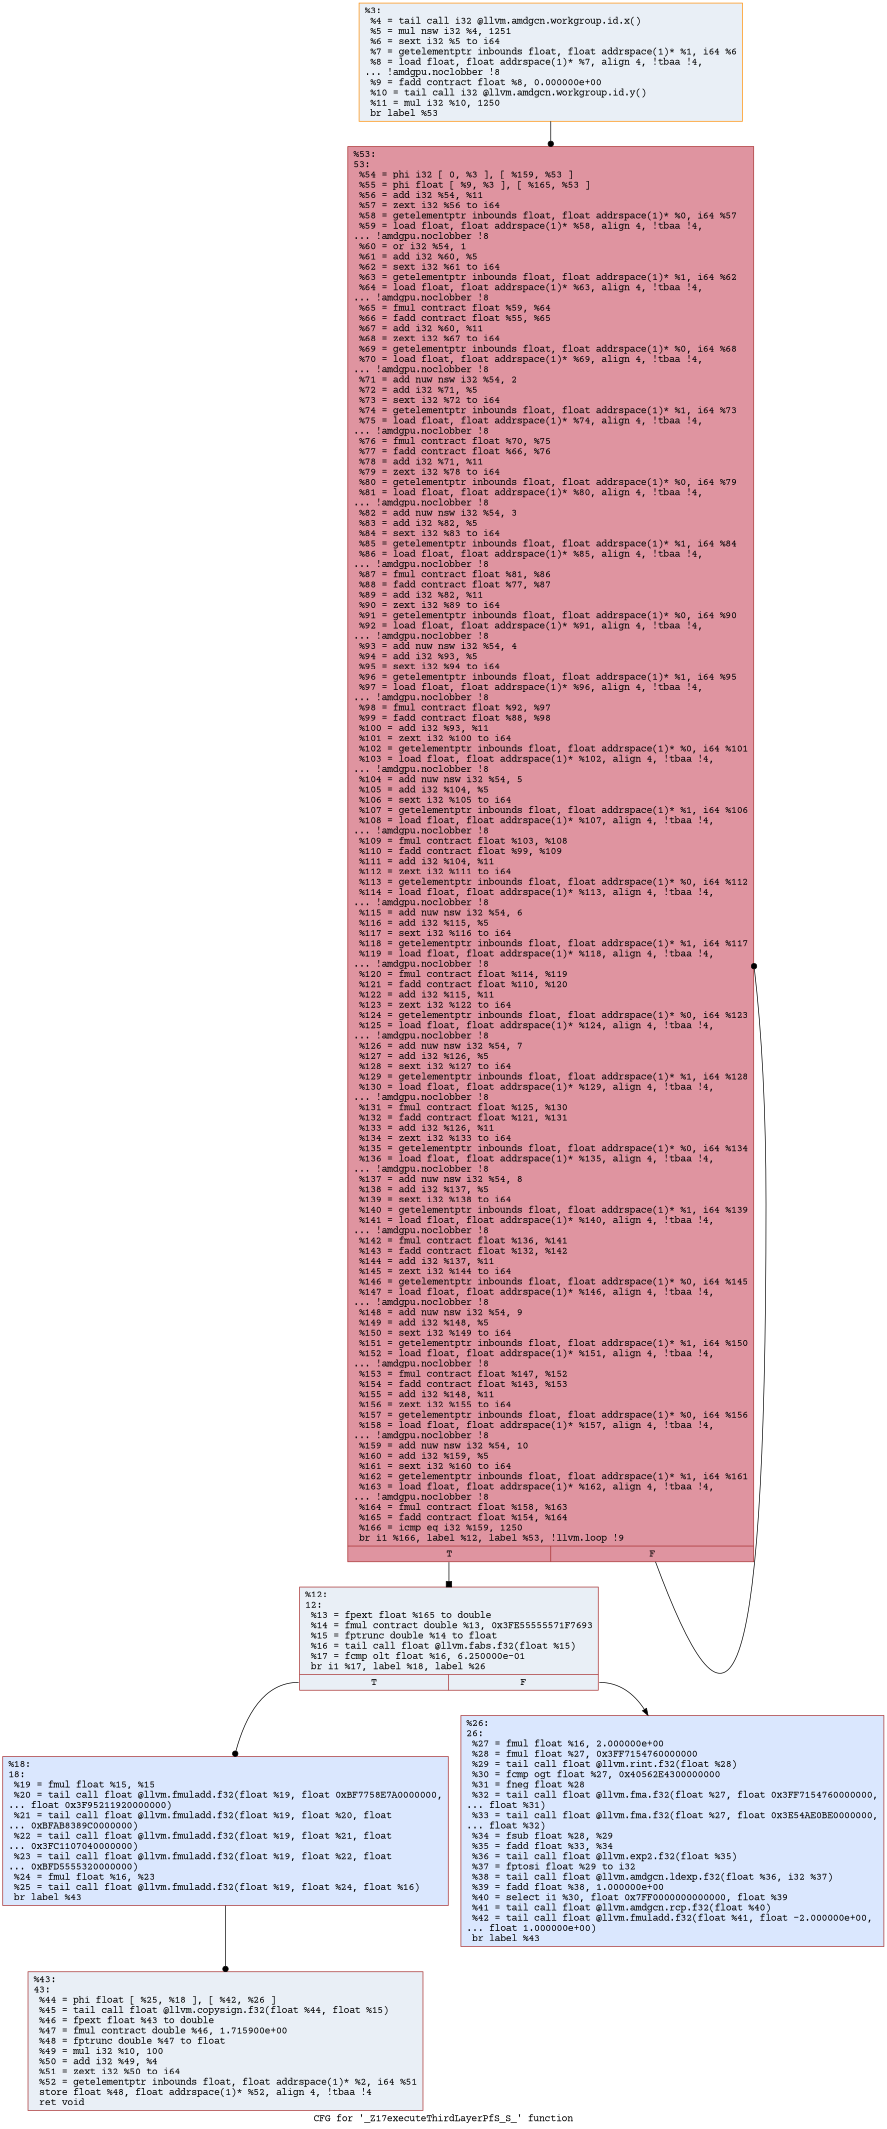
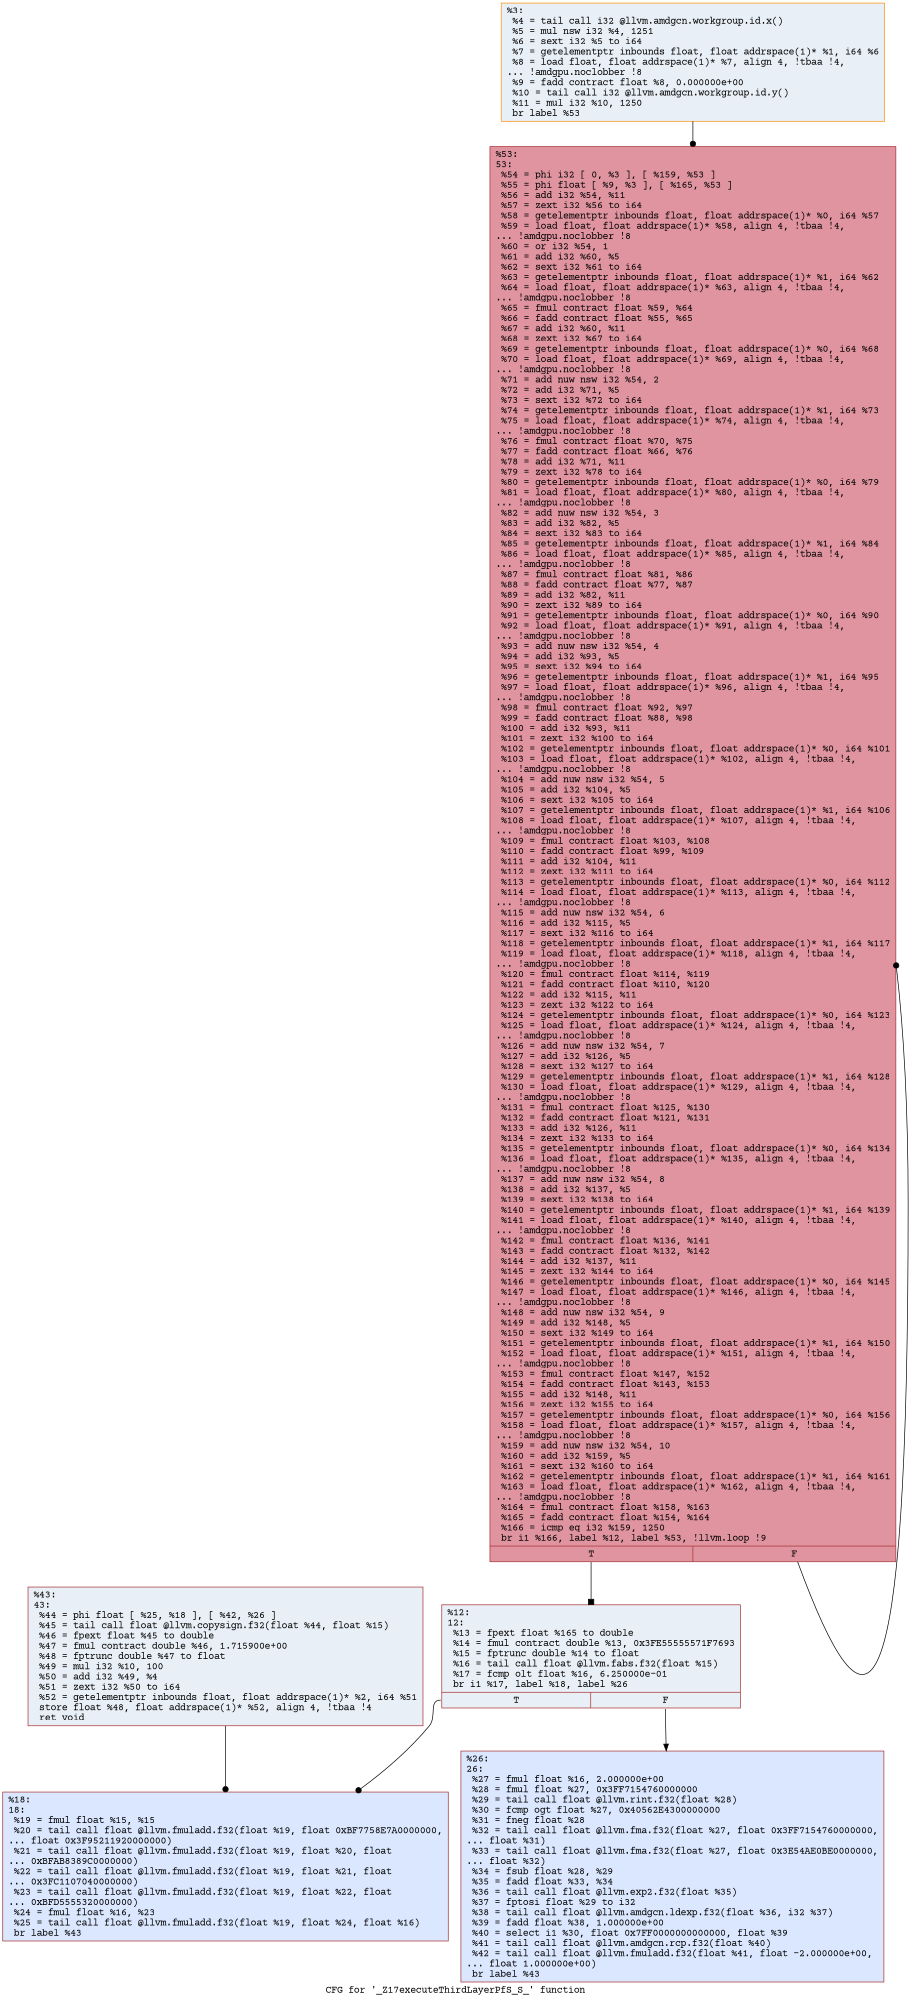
edge "%18:" -> "%43:": reversed
node "%43:": text "%46 = fpext float %43 to double" -> "%46 = fpext float %45 to double"
